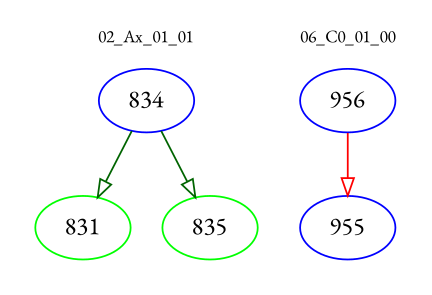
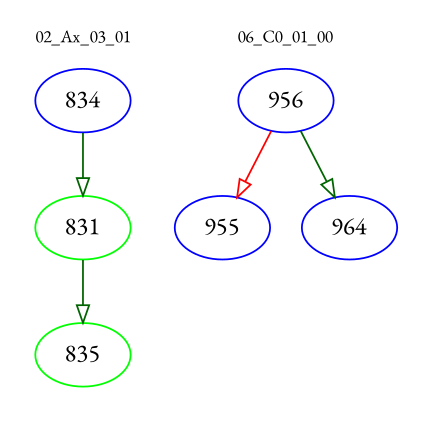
cluster "02_Ax_01_01": label "02_Ax_01_01" -> "02_Ax_03_01"
edge "834" -> "835": now "831" -> "835"
node "964": added
